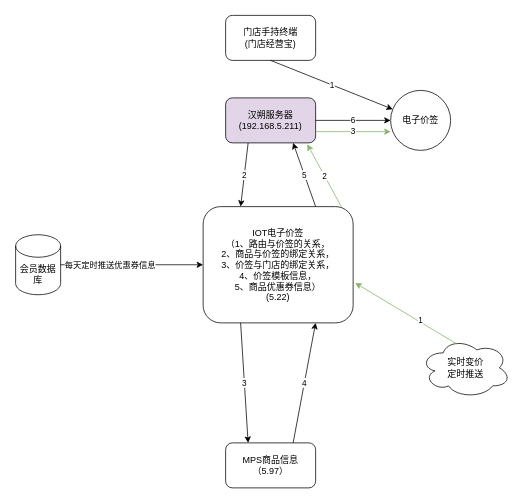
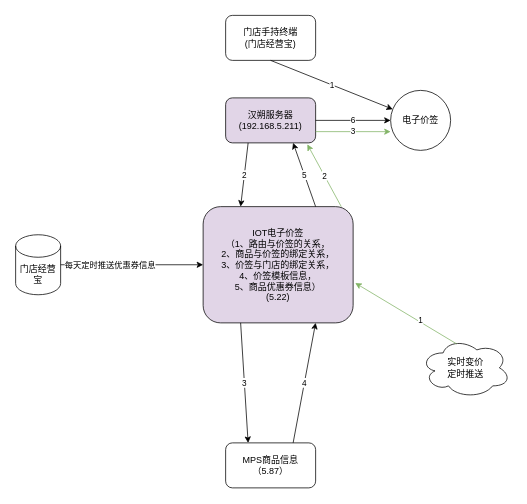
node "IOT电子价签 （1、路由与价签的关系， 2、商品与价签的绑定关系， 3、价签与门店的绑定关系， 4、价签模板信息， 5、商品优惠券信息） (5.22)": fillcolor #ffffff -> #e1d5e7
node "会员数据库": label "会员数据库" -> "门店经营宝"
node "MPS商品信息 （5.97）": label "MPS商品信息 （5.97）" -> "MPS商品信息 （5.87）"
